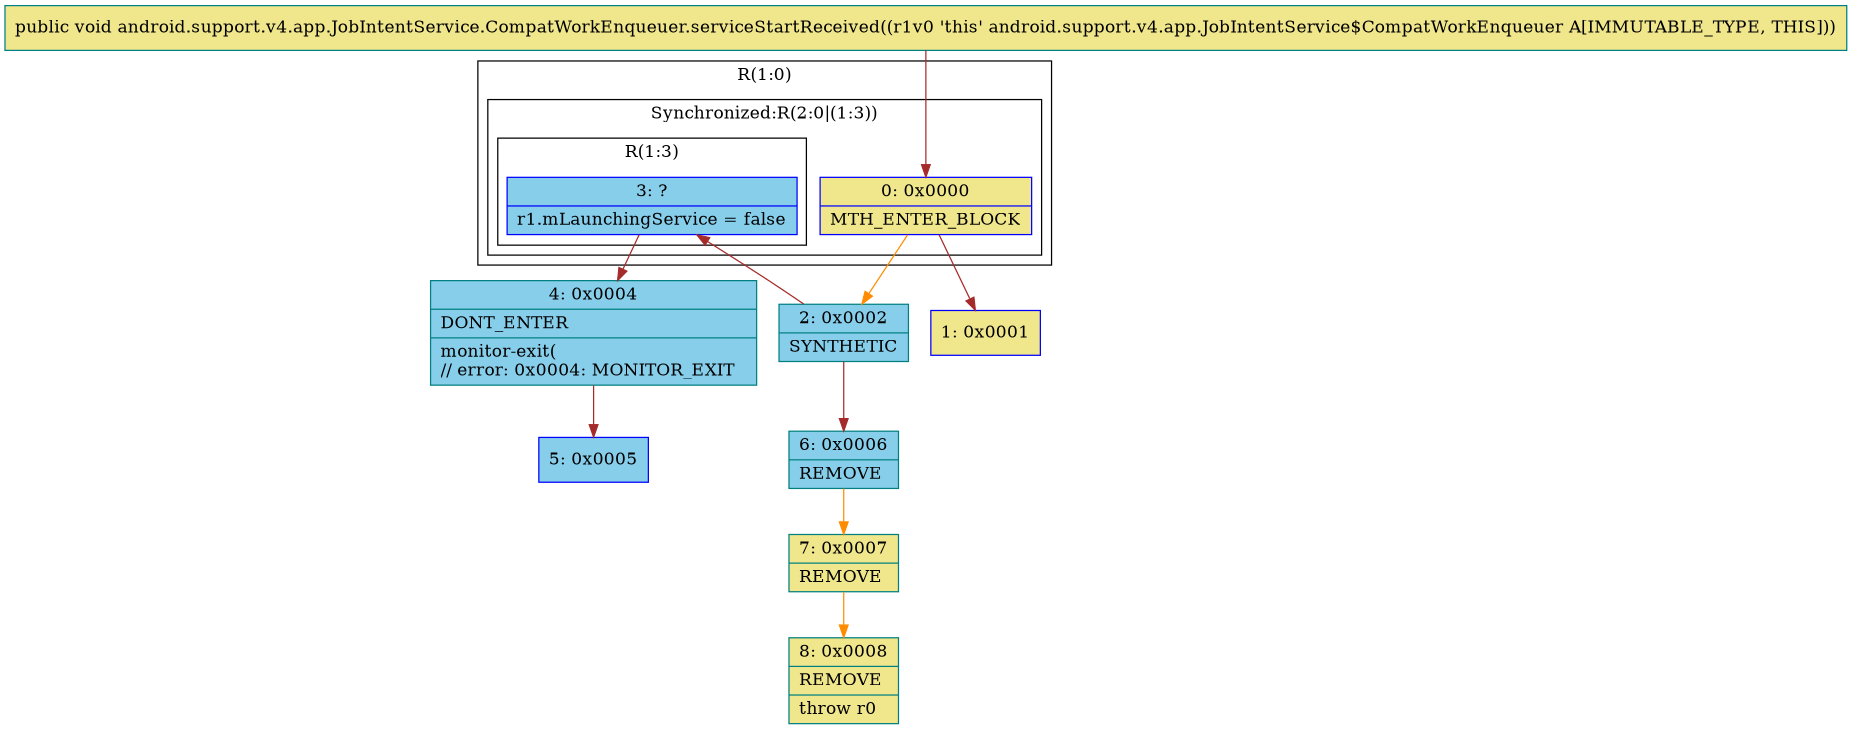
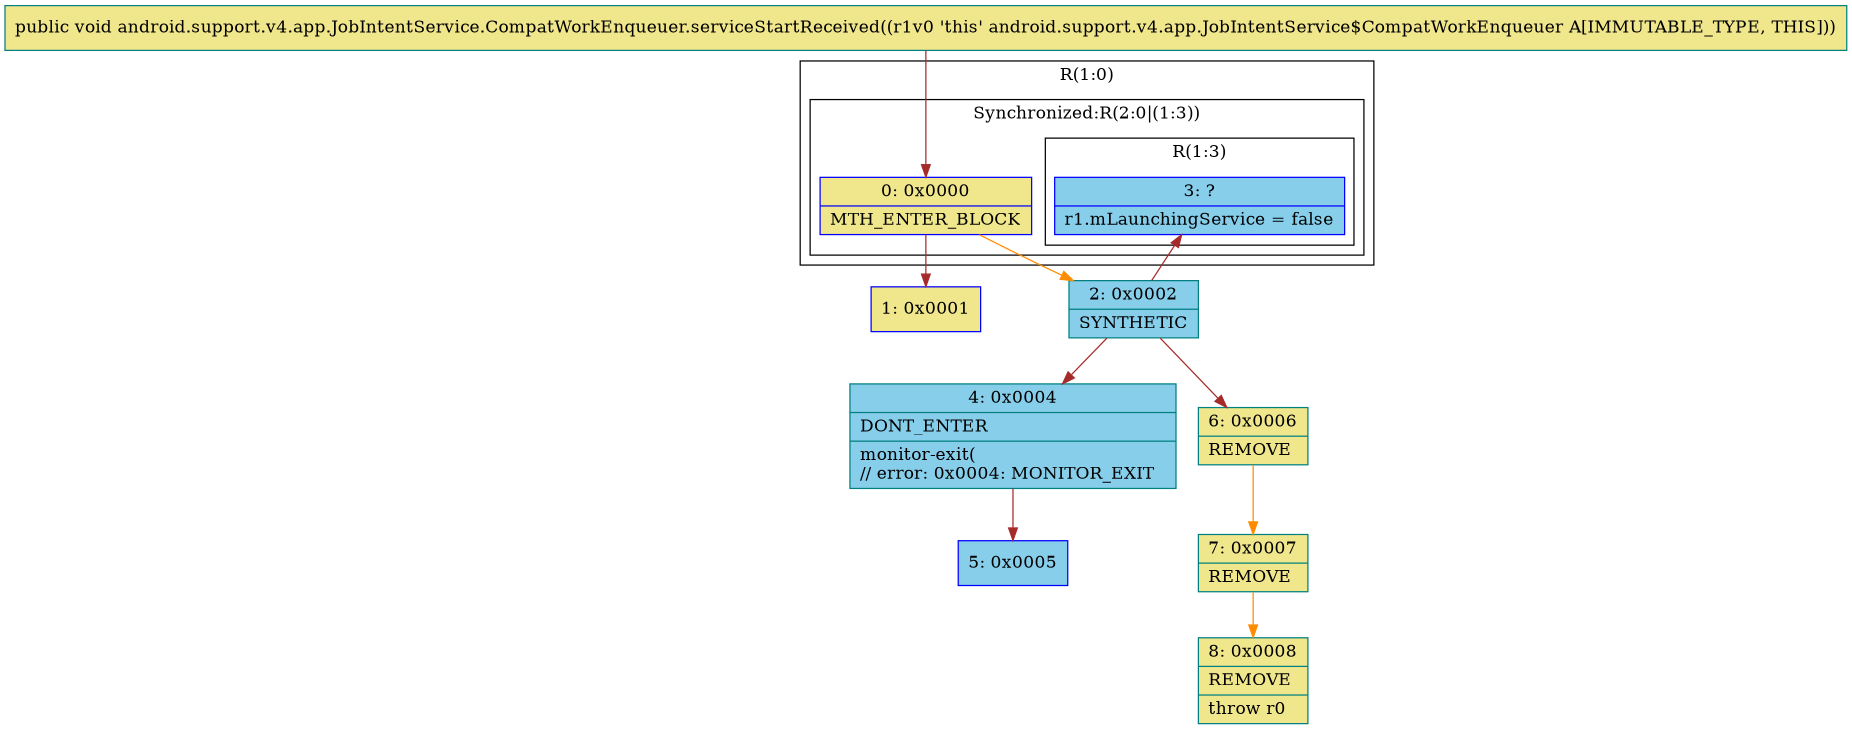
edge "3: ?" -> "4: 0x0004": now "2: 0x0002" -> "4: 0x0004"
node "6: 0x0006": fillcolor skyblue -> khaki
